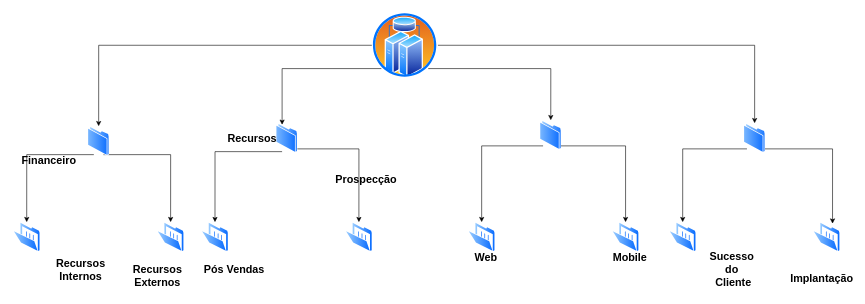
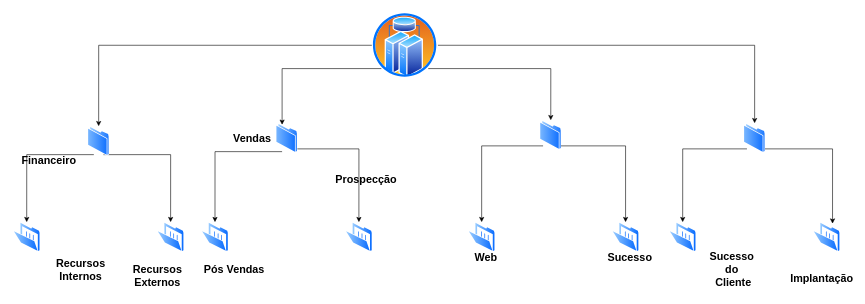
node "Recursos": label "Recursos" -> "Vendas"
node "Mobile": label "Mobile" -> "Sucesso"
